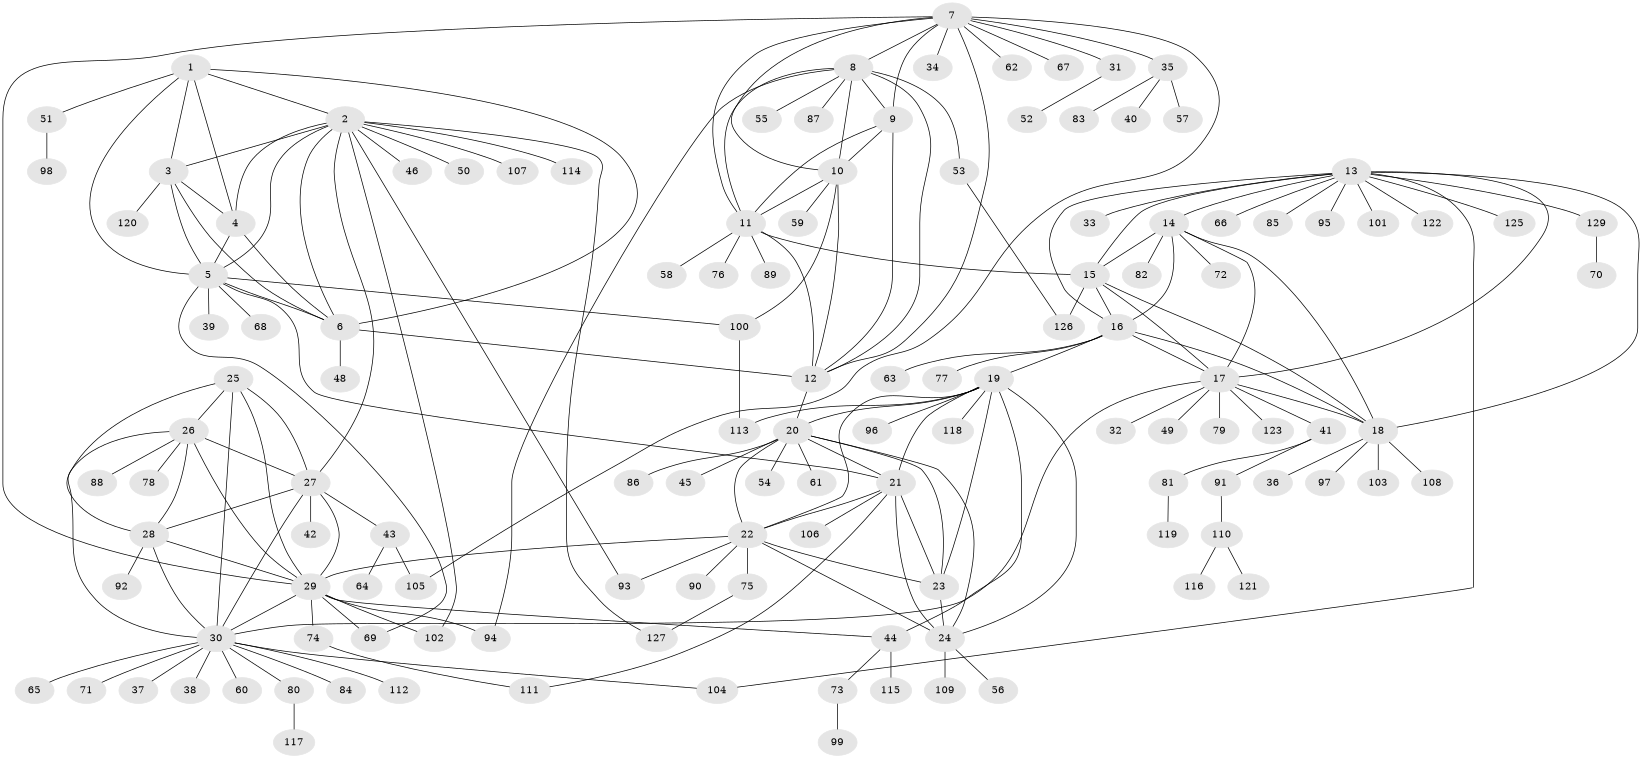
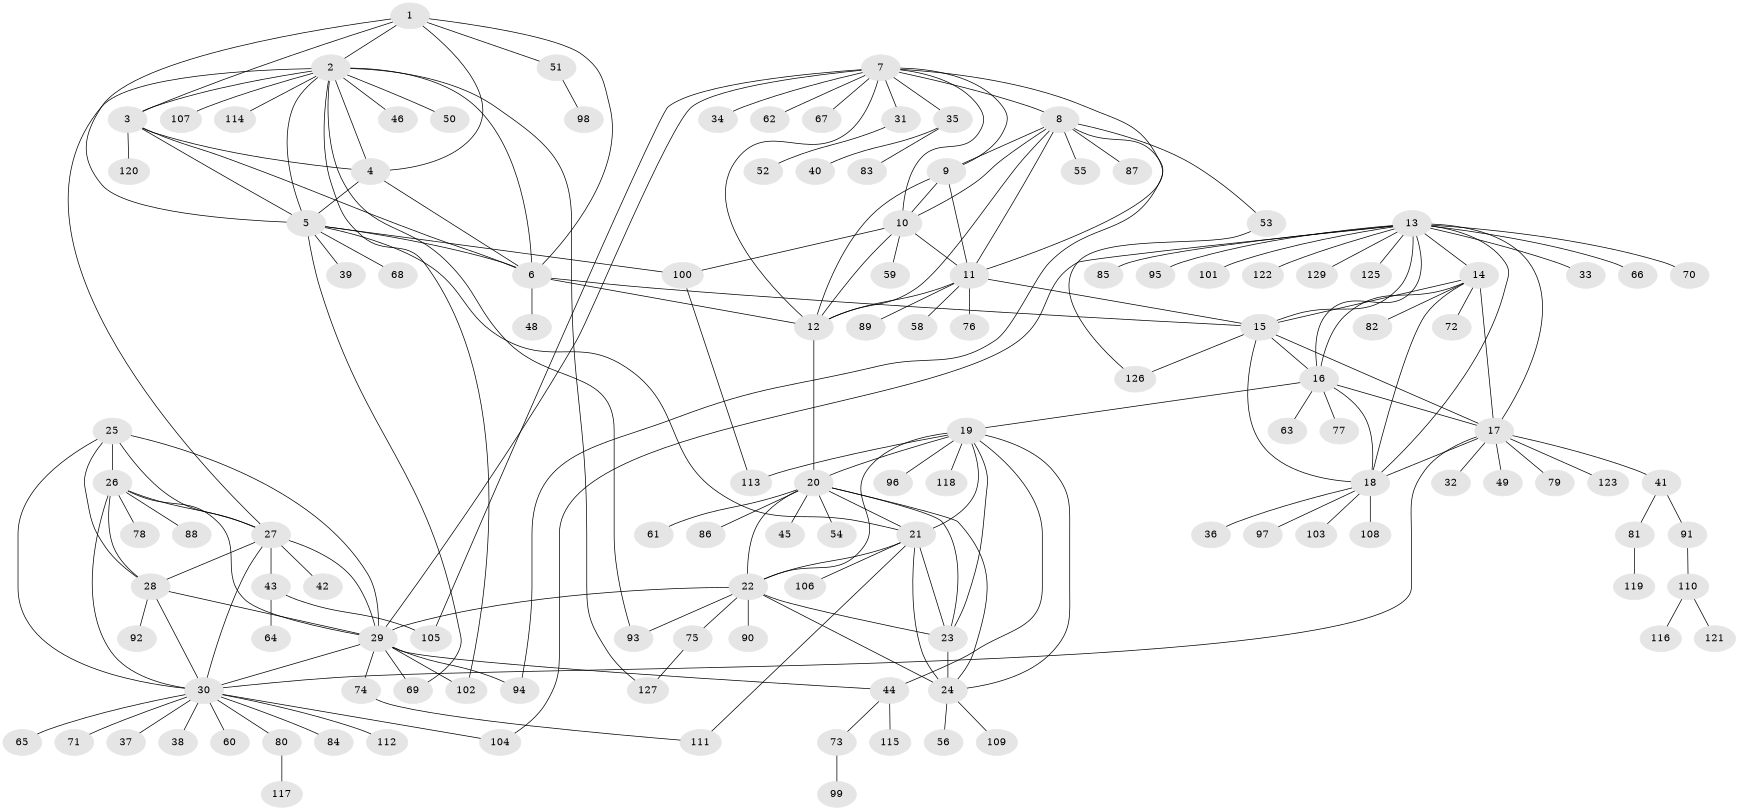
node "57": removed
edge "129" -- "70": now "13" -- "70"
edge "6" -- "15": added
